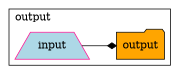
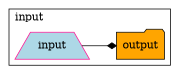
cluster "output": label "output" -> "input"
